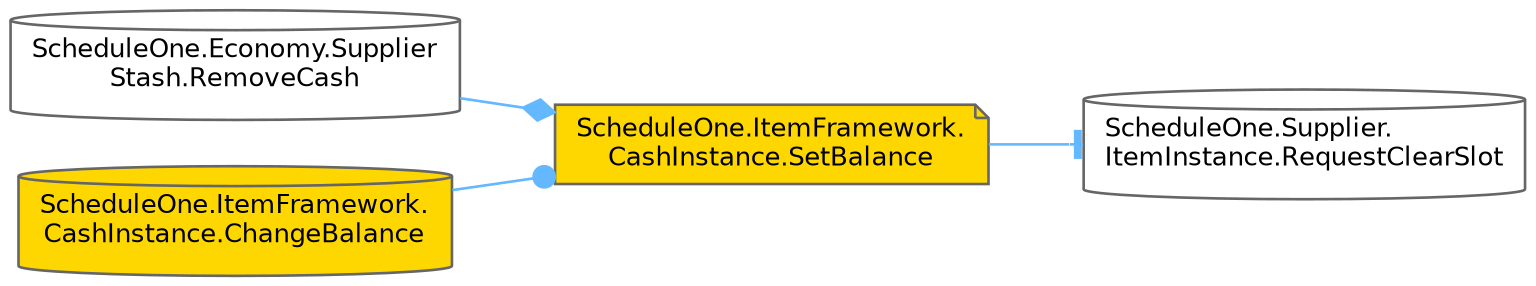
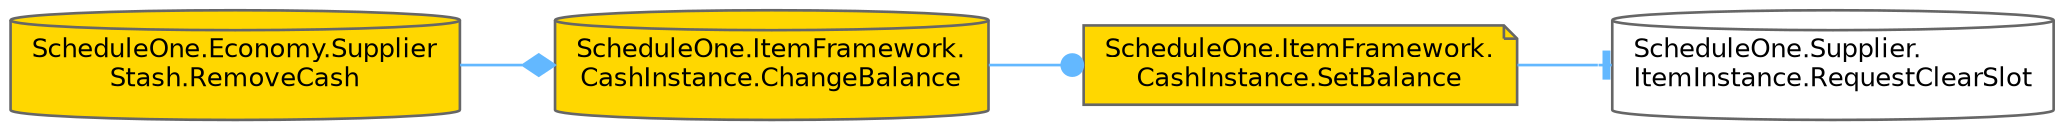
node "ScheduleOne.Economy.Supplier Stash.RemoveCash": fillcolor white -> gold
edge "ScheduleOne.Economy.Supplier Stash.RemoveCash" -> "ScheduleOne.ItemFramework. CashInstance.SetBalance": now "ScheduleOne.Economy.Supplier Stash.RemoveCash" -> "ScheduleOne.ItemFramework. CashInstance.ChangeBalance"
